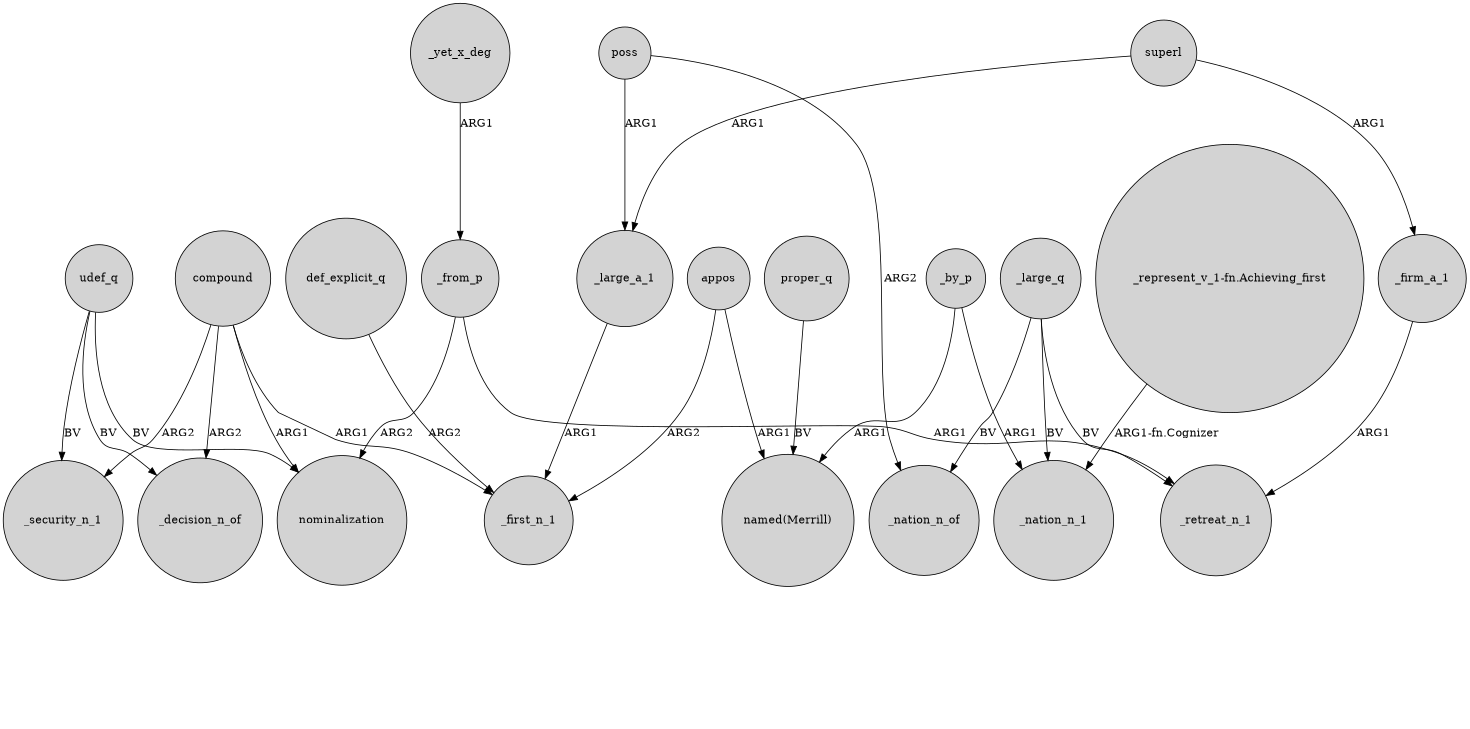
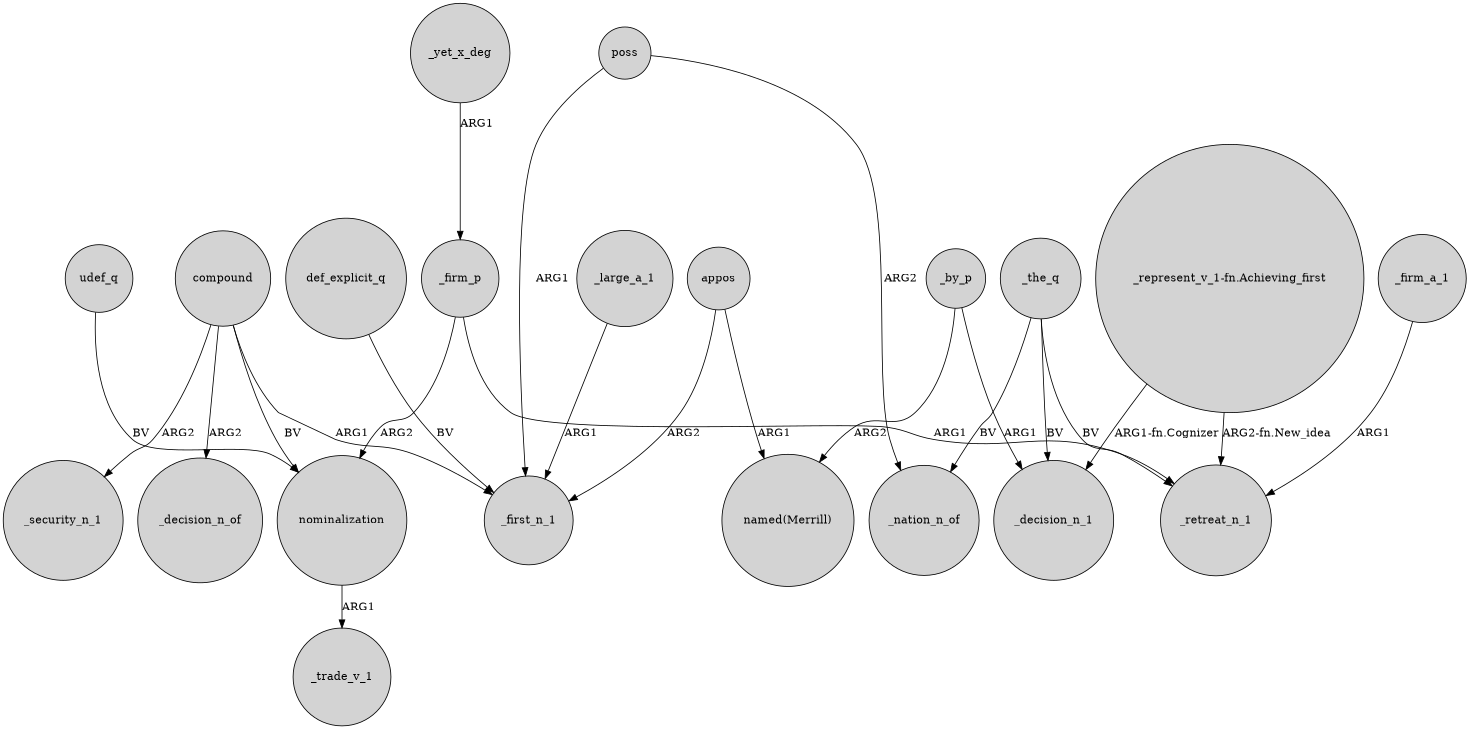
node "superl": removed
edge "poss" -> "_large_a_1": now "poss" -> "_first_n_1"
node "_from_p": label "_from_p" -> "_firm_p"
node "proper_q": removed
node "_large_q": label "_large_q" -> "_the_q"
edge "udef_q" -> "_security_n_1": removed, label "BV"
edge "udef_q" -> "_decision_n_of": removed, label "BV"
edge "compound" -> "nominalization": label "ARG1" -> "BV"
edge "def_explicit_q" -> "_first_n_1": label "ARG2" -> "BV"
edge "_by_p" -> "named(Merrill)": label "ARG1" -> "ARG2"
edge "_represent_v_1-fn.Achieving_first" -> "_retreat_n_1": added, label "ARG2-fn.New_idea"
node "_nation_n_1": label "_nation_n_1" -> "_decision_n_1"
node "_trade_v_1": added
